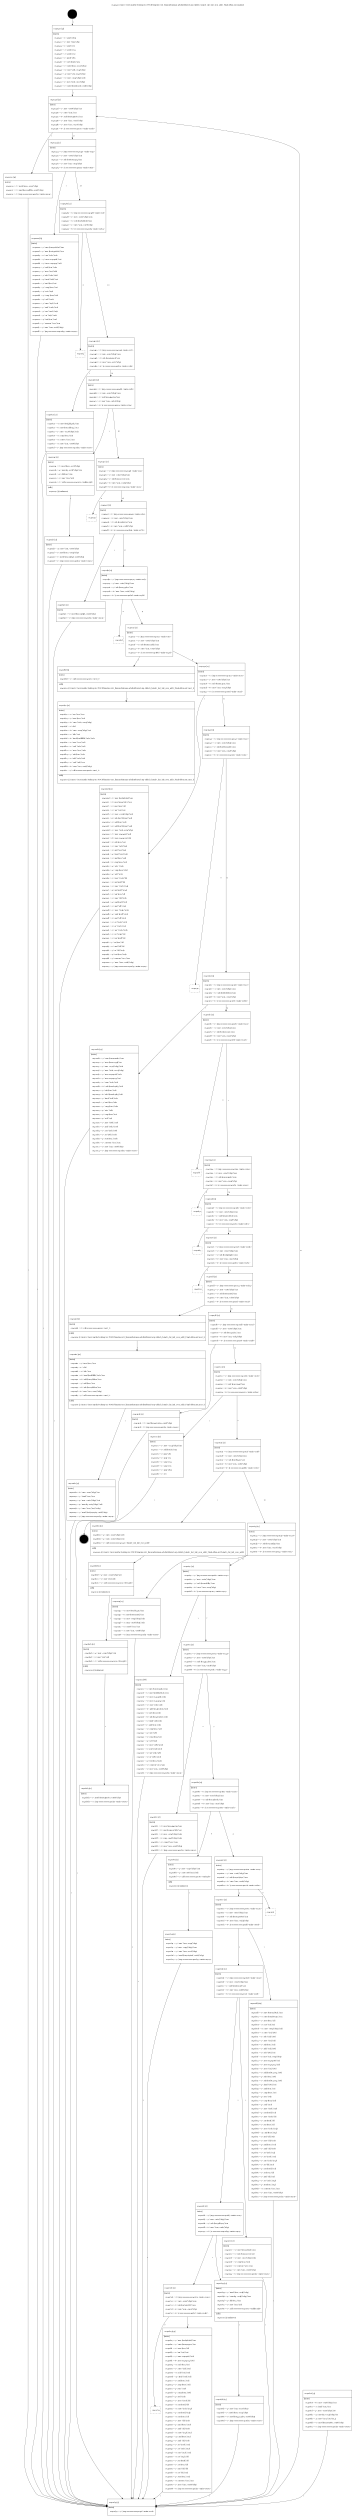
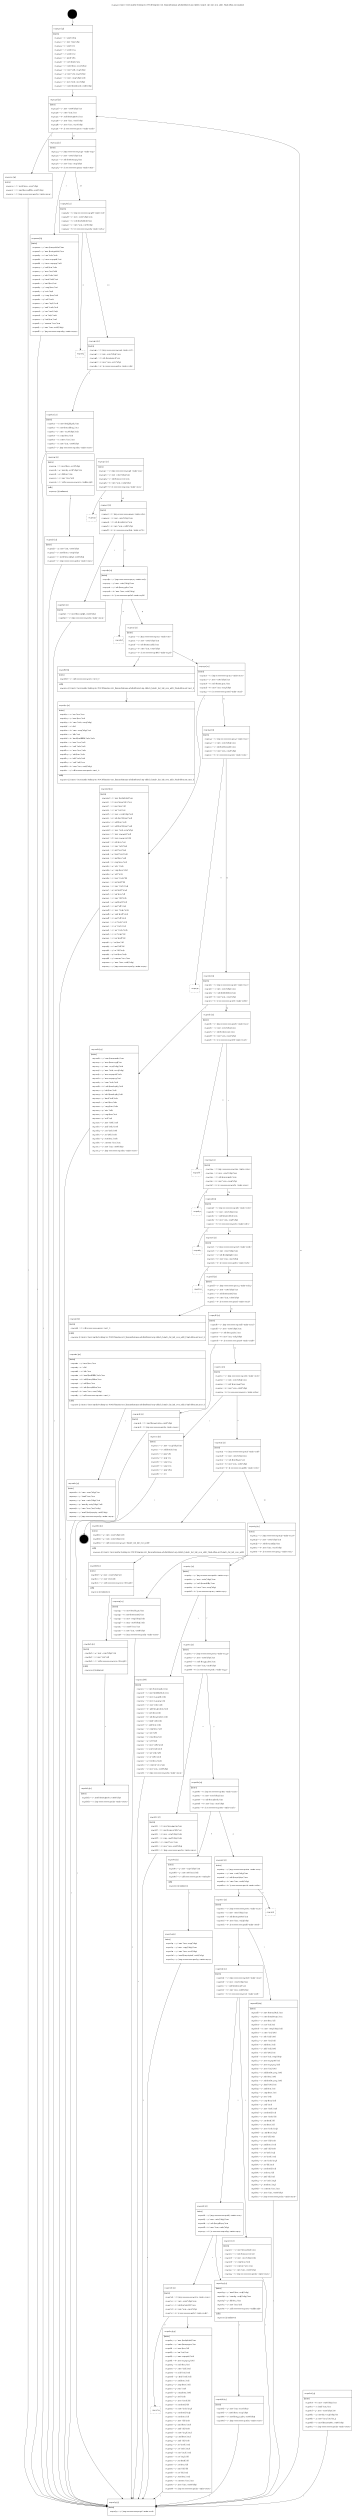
node "0x4014b6 [22]": removed
edge "0x401a5d [5]" -> "0x401a62 [40]": removed, label "1"
